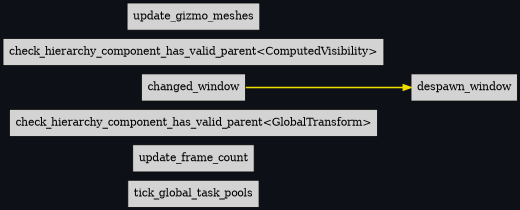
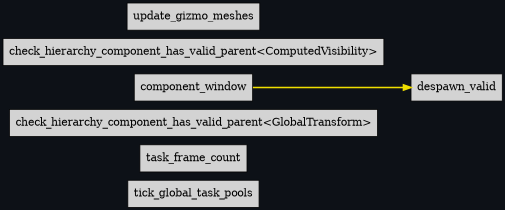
node "changed_window": label "changed_window" -> "component_window"
node "despawn_window": label "despawn_window" -> "despawn_valid"
node "update_frame_count": label "update_frame_count" -> "task_frame_count"
